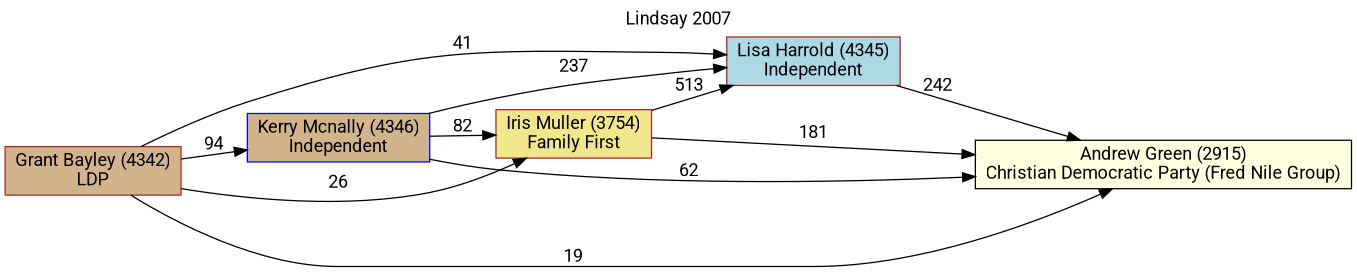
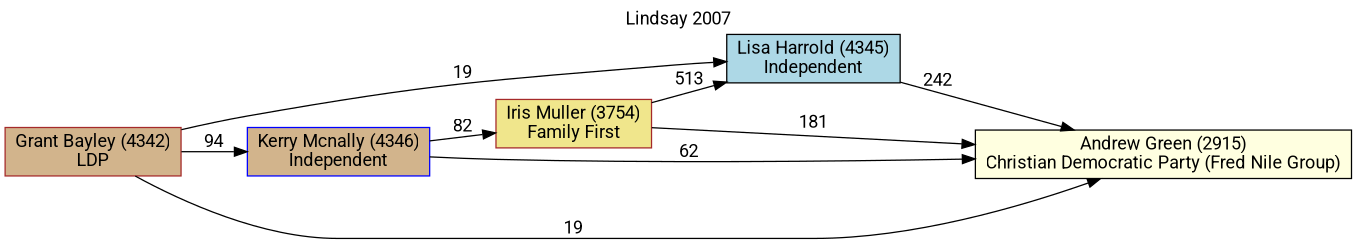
edge "Grant Bayley (4342) LDP" -> "Lisa Harrold (4345) Independent": label "41" -> "19"
node "Lisa Harrold (4345) Independent": color brown -> black
edge "Kerry Mcnally (4346) Independent" -> "Lisa Harrold (4345) Independent": removed, label "237"
edge "Grant Bayley (4342) LDP" -> "Iris Muller (3754) Family First": removed, label "26"
